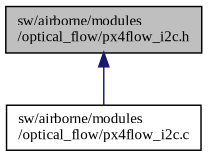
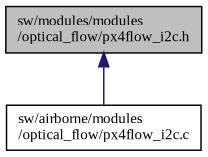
node "sw/airborne/modules /optical_flow/px4flow_i2c.h": label "sw/airborne/modules /optical_flow/px4flow_i2c.h" -> "sw/modules/modules /optical_flow/px4flow_i2c.h"
